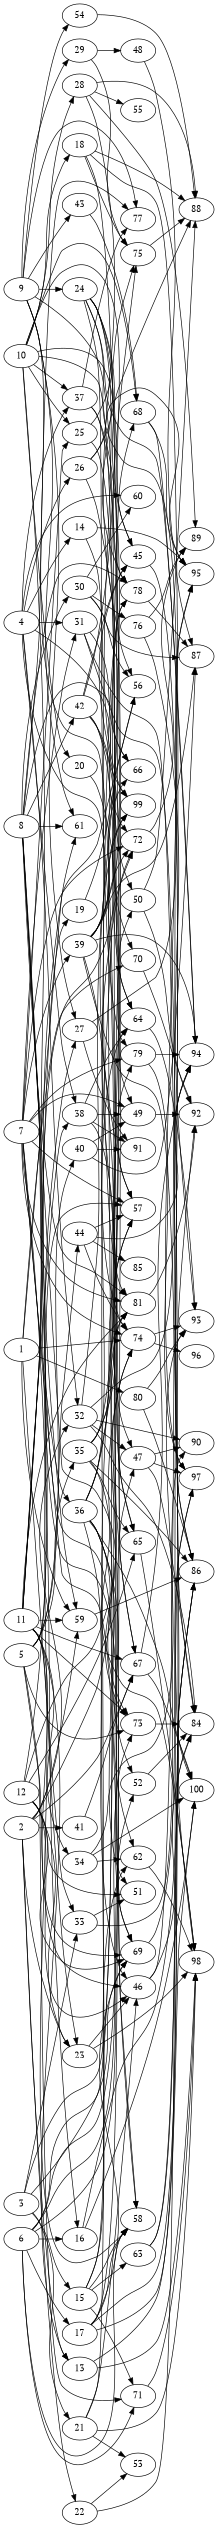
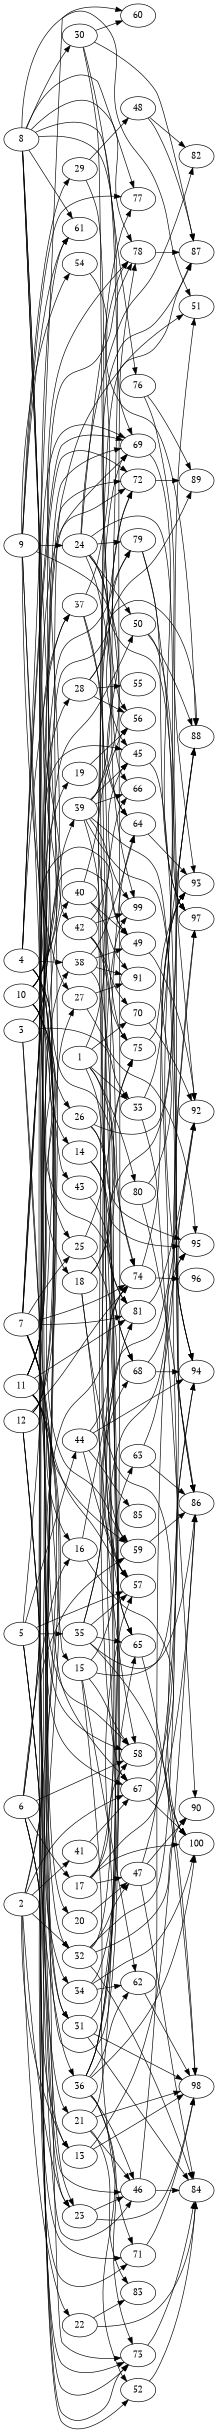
node "82": added
edge "15" -> "81": now "15" -> "92"
node "53": label "53" -> "83"
